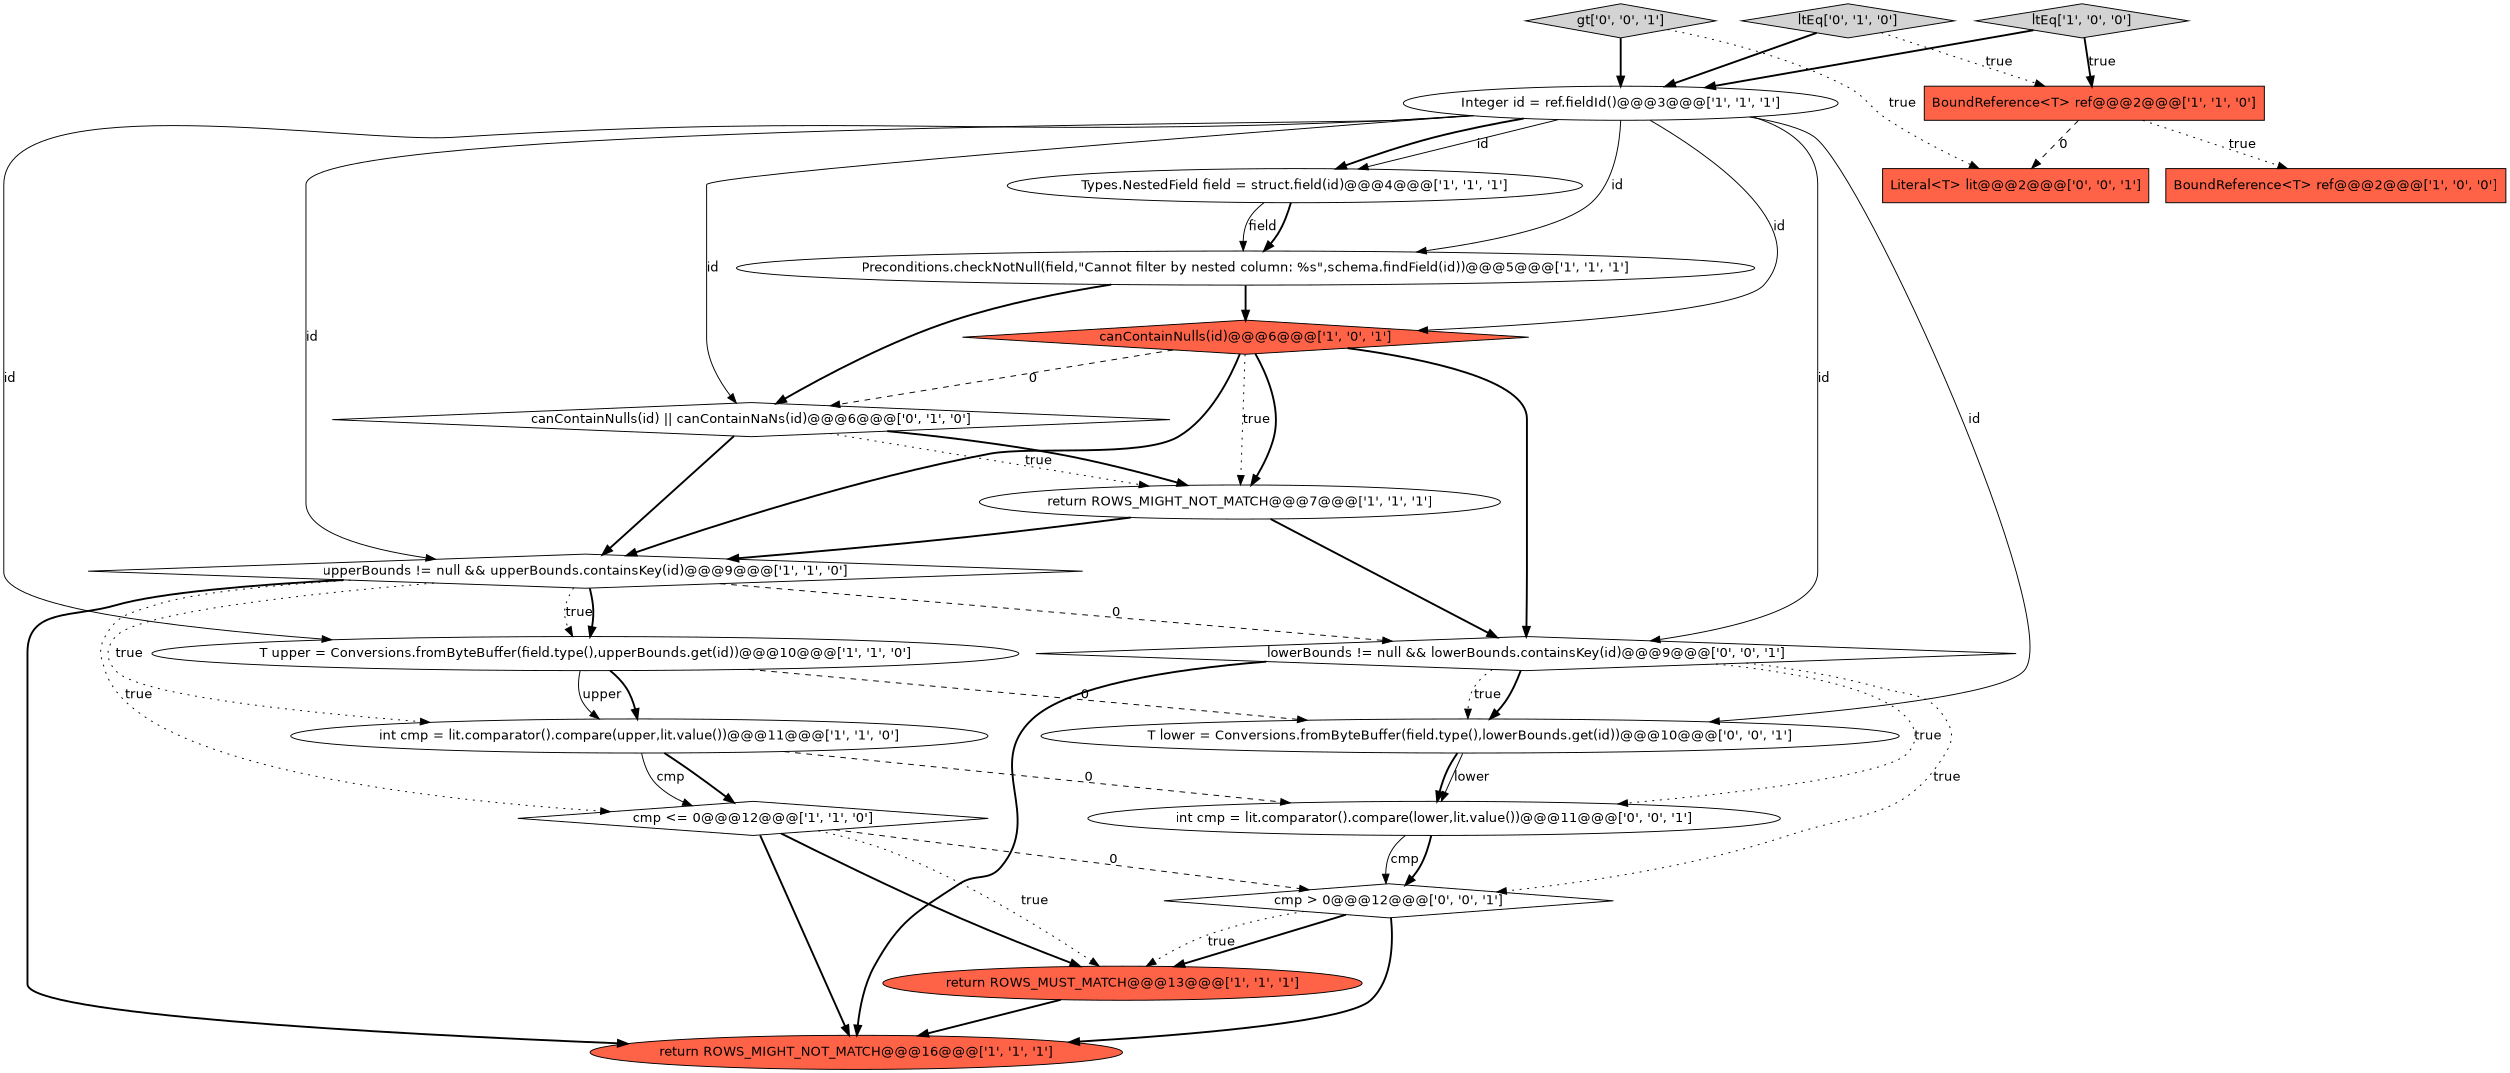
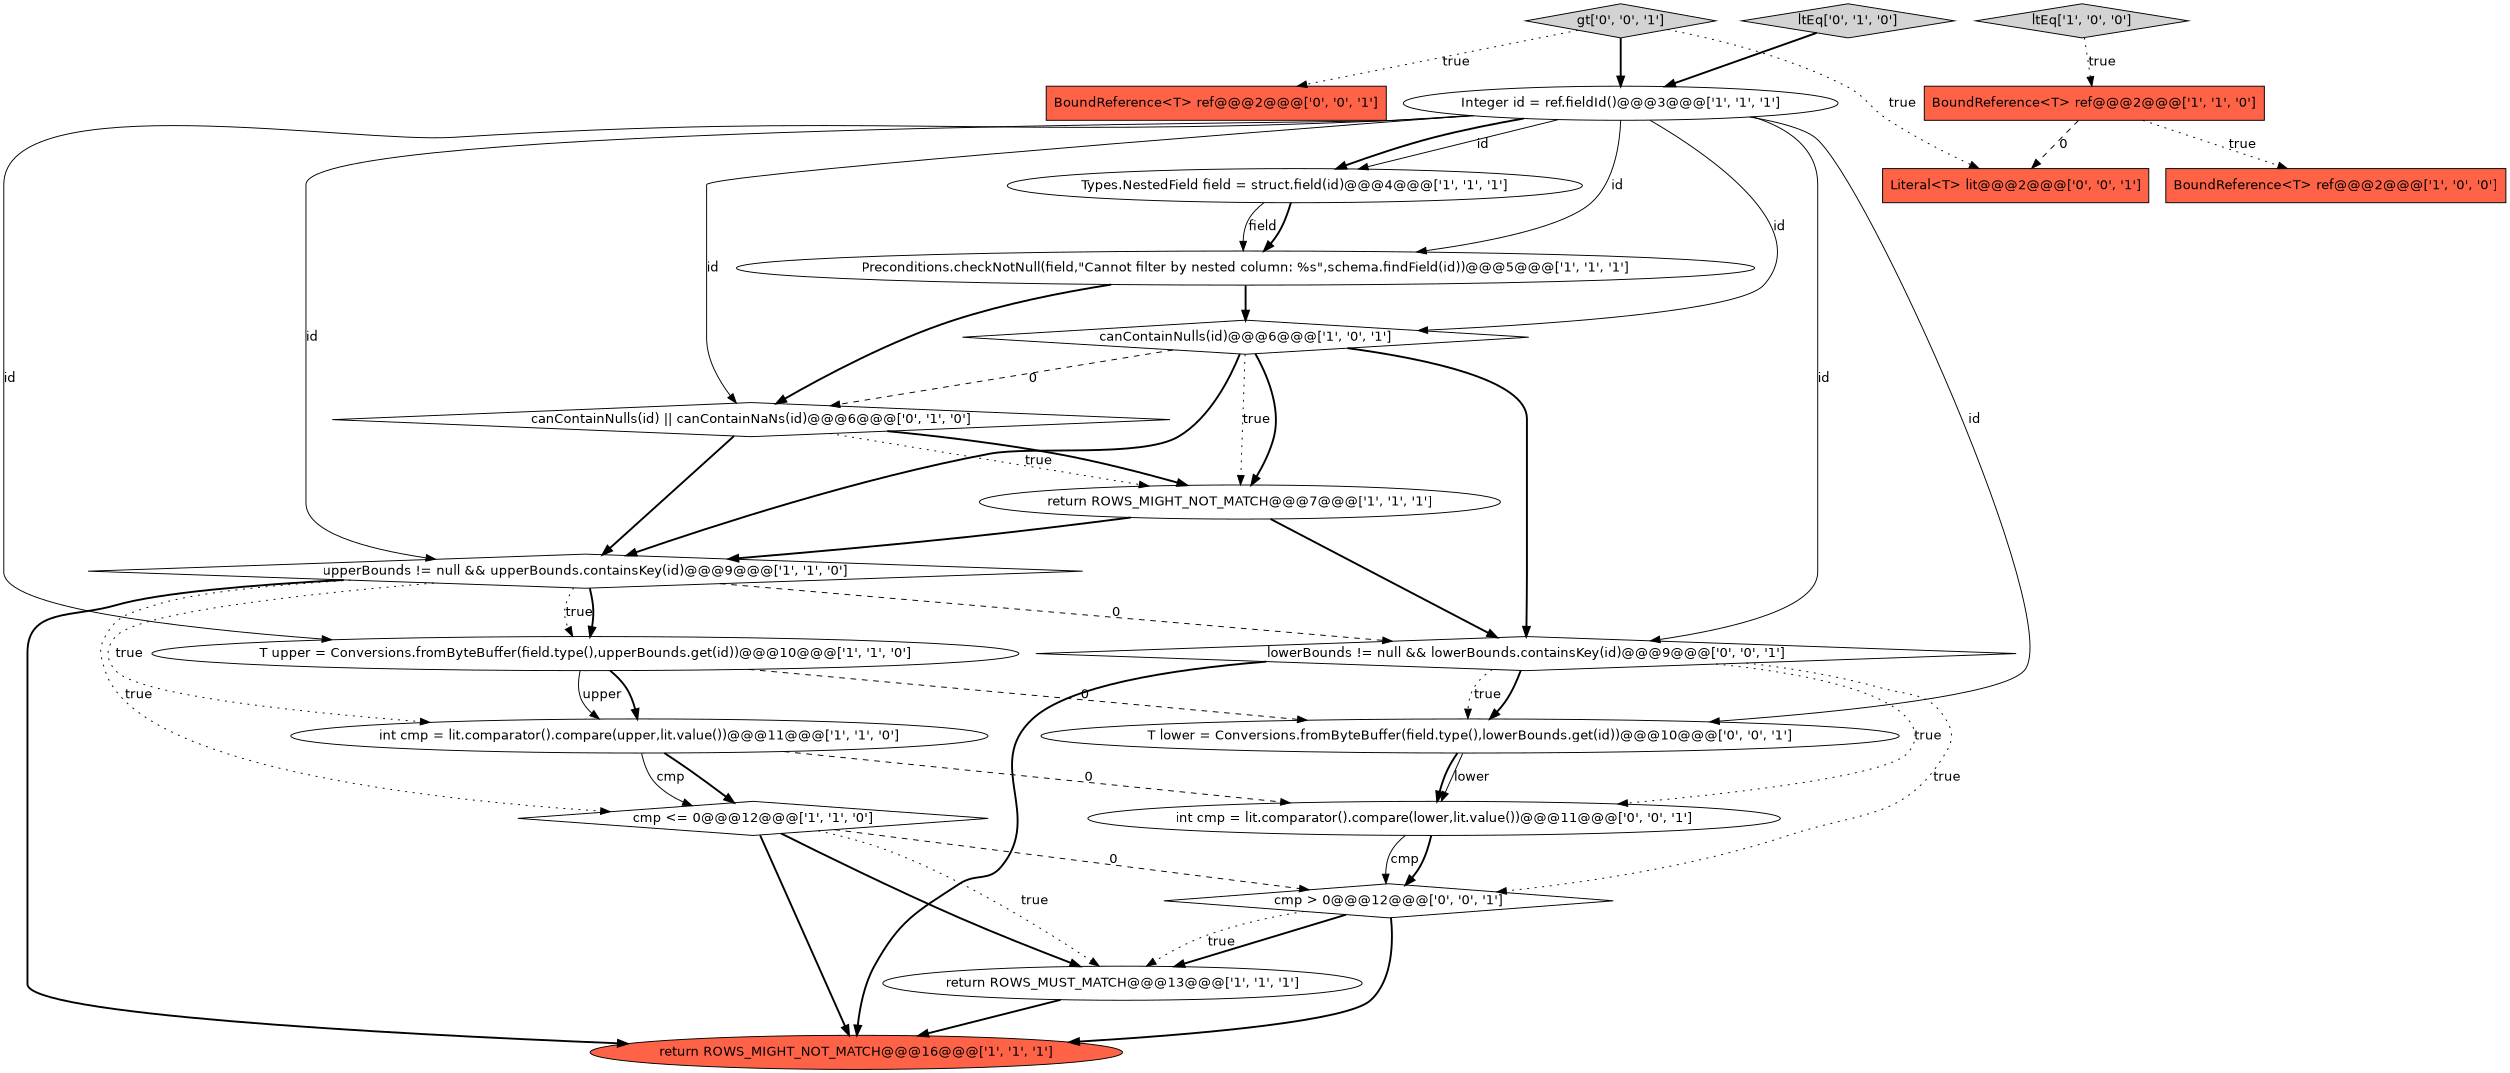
edge "ltEq['1', '0', '0']" -> "BoundReference<T> ref@@@2@@@['1', '1', '0']": style bold -> dotted
edge "ltEq['1', '0', '0']" -> "Integer id = ref.fieldId()@@@3@@@['1', '1', '1']": removed
edge "ltEq['0', '1', '0']" -> "BoundReference<T> ref@@@2@@@['1', '1', '0']": removed, label "true"
node "BoundReference<T> ref@@@2@@@['0', '0', '1']": added
node "canContainNulls(id)@@@6@@@['1', '0', '1']": fillcolor tomato -> white
node "return ROWS_MUST_MATCH@@@13@@@['1', '1', '1']": fillcolor tomato -> white
